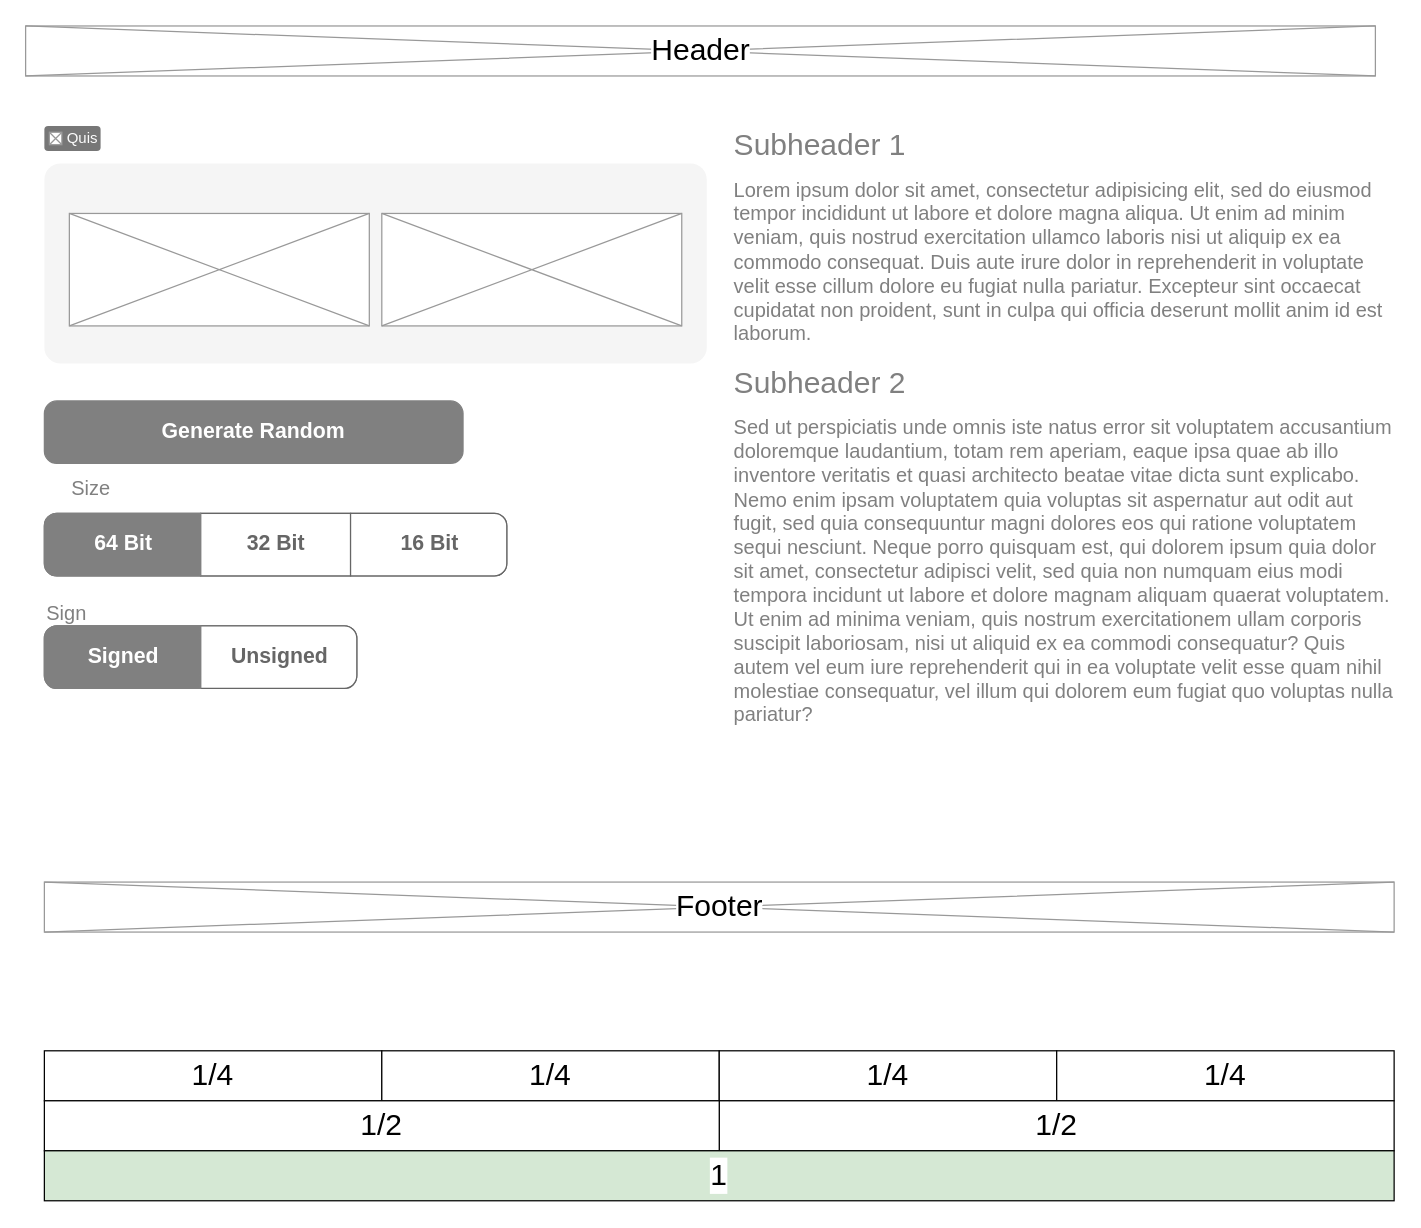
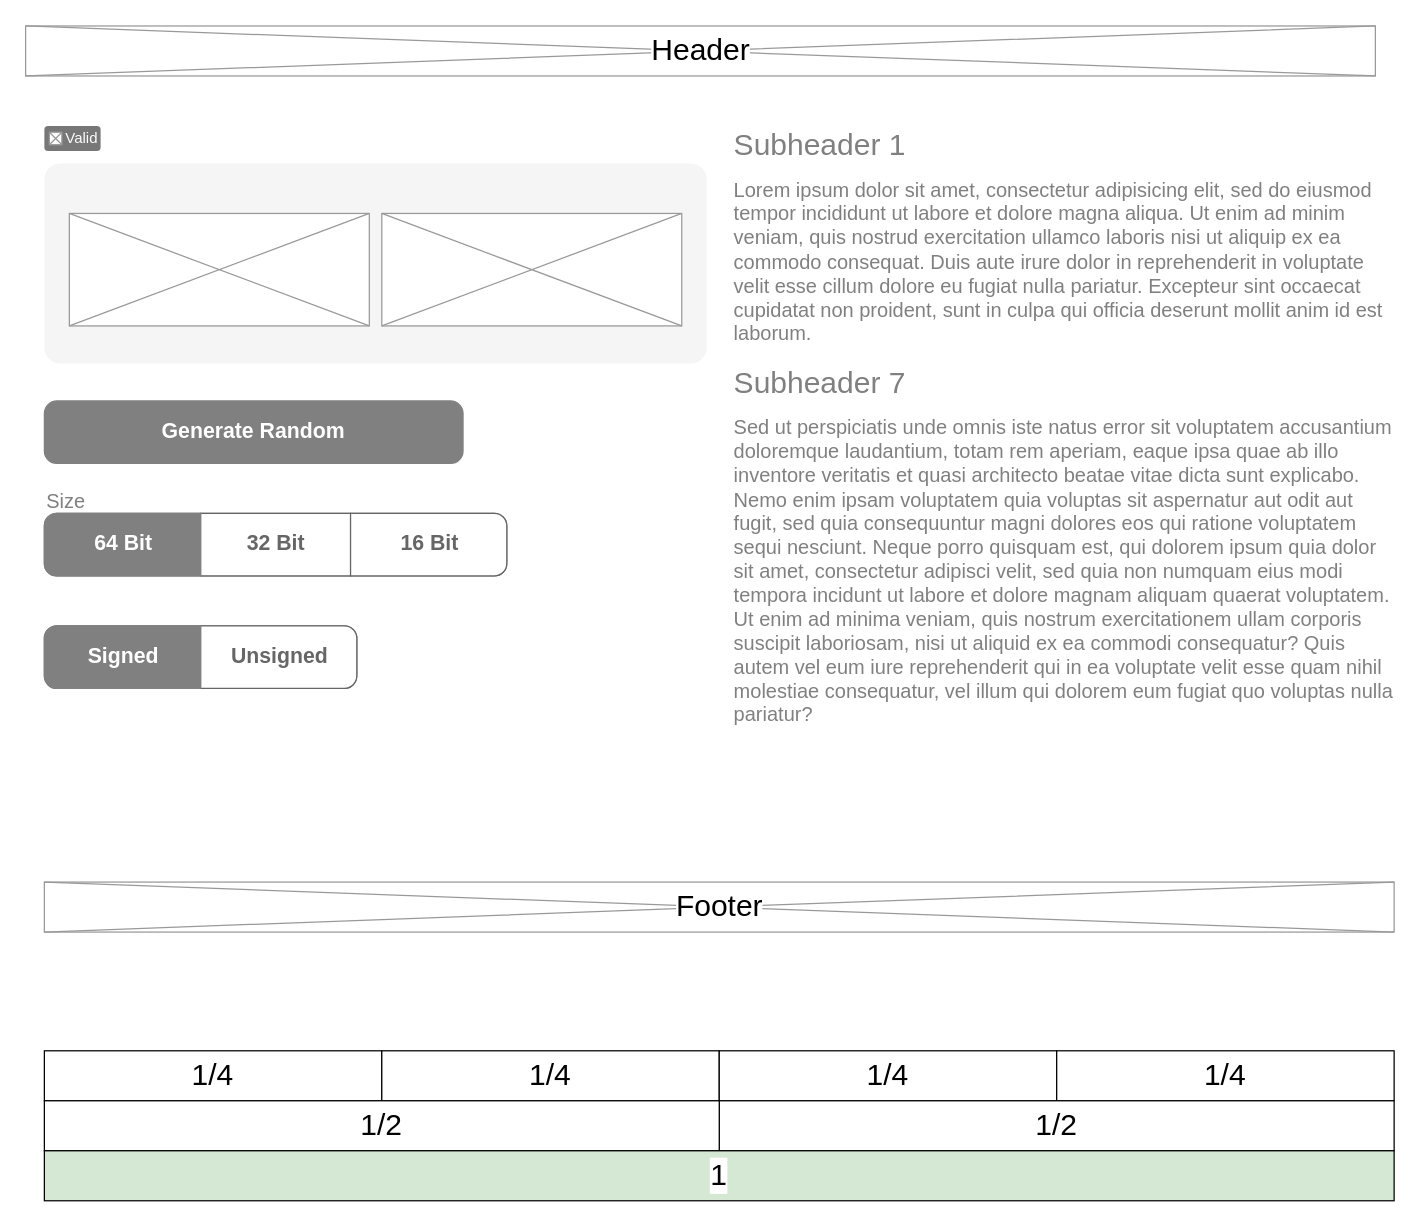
node "Quis": label "Quis" -> "Valid"
node "Subheader 2": label "Subheader 2" -> "Subheader 7"
node "Size": moved (101, 488) -> (76, 501)
node "Sign": removed
